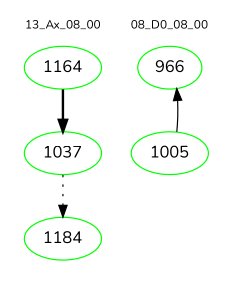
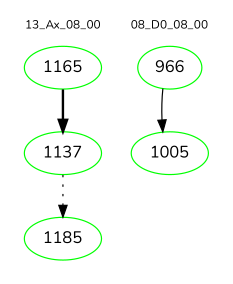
node "1164": label "1164" -> "1165"
edge "1005" -> "966": reversed
node "1037": label "1037" -> "1137"
node "1184": label "1184" -> "1185"
